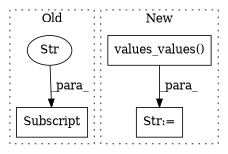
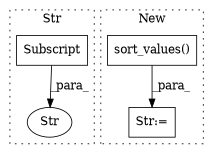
cluster "Old": label "Old" -> "Str"
node "values_values()": label "values_values()" -> "sort_values()"
edge "Str" -> "Subscript": reversed
